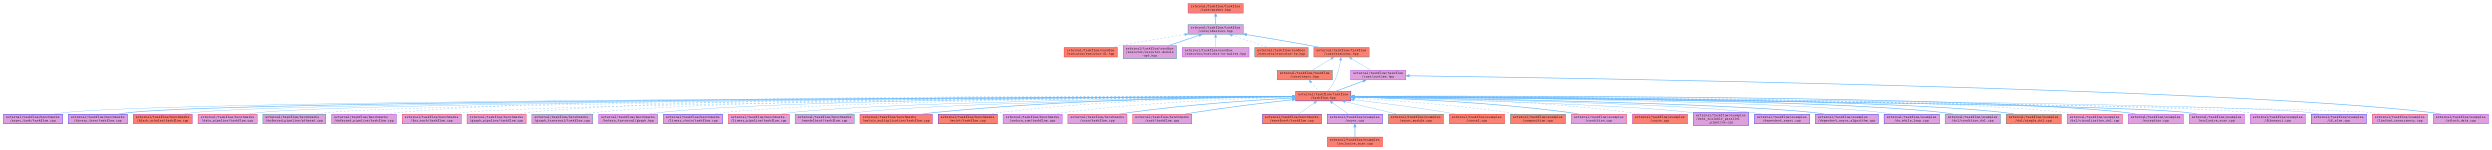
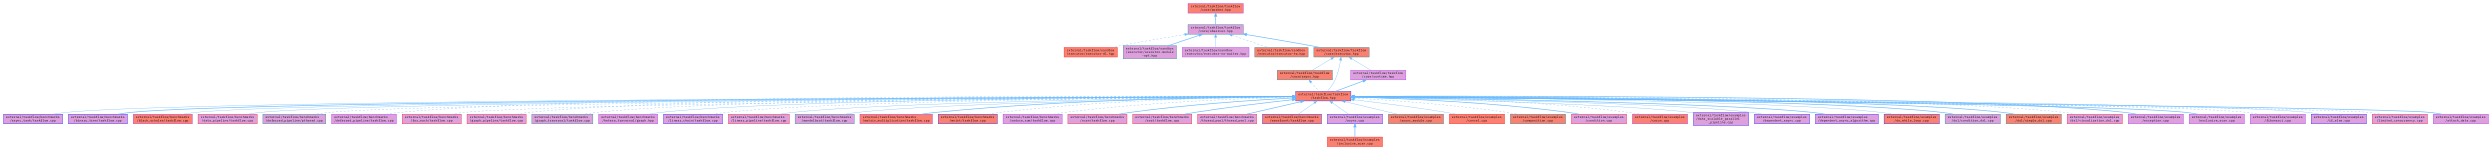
edge "external/taskflow/examples /attach_data.cpp" -> "external/taskflow/taskflow /core/runtime.hpp": now "external/taskflow/examples /attach_data.cpp" -> "external/taskflow/taskflow /taskflow.hpp"
node "external/taskflow/benchmarks /thread_pool/thread_pool.cpp": added
node "external/taskflow/examples /do_while_loop.cpp": fillcolor plum -> salmon
